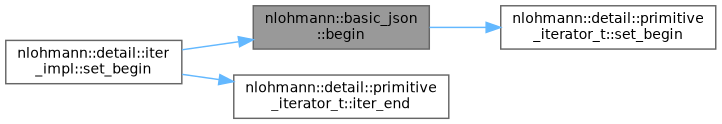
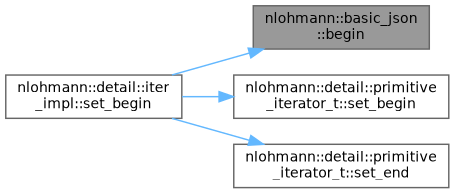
edge "nlohmann::basic_json ::begin" -> "nlohmann::detail::primitive _iterator_t::set_begin": now "nlohmann::detail::iter _impl::set_begin" -> "nlohmann::detail::primitive _iterator_t::set_begin"
node "nlohmann::detail::primitive _iterator_t::iter_end": label "nlohmann::detail::primitive _iterator_t::iter_end" -> "nlohmann::detail::primitive _iterator_t::set_end"
